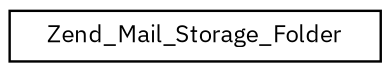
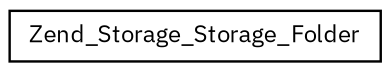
node "Zend_Mail_Storage_Folder": label "Zend_Mail_Storage_Folder" -> "Zend_Storage_Storage_Folder"
